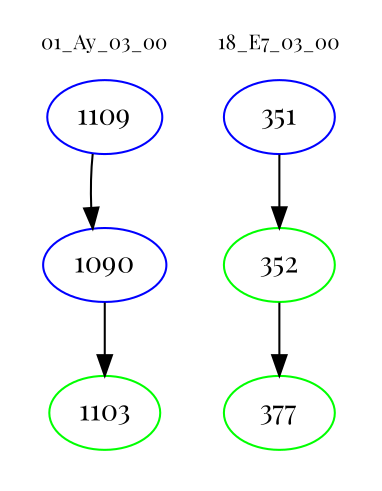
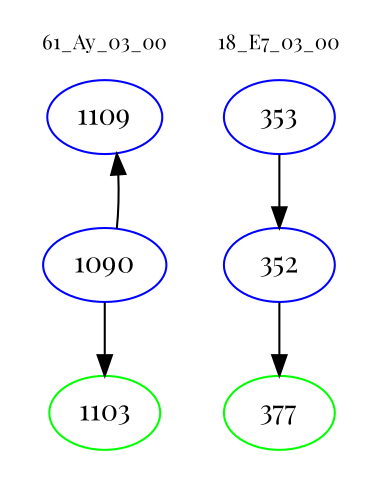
cluster "01_Ay_03_00": label "01_Ay_03_00" -> "61_Ay_03_00"
node "351": label "351" -> "353"
edge "1109" -> "1090": reversed
node "352": color green -> blue
